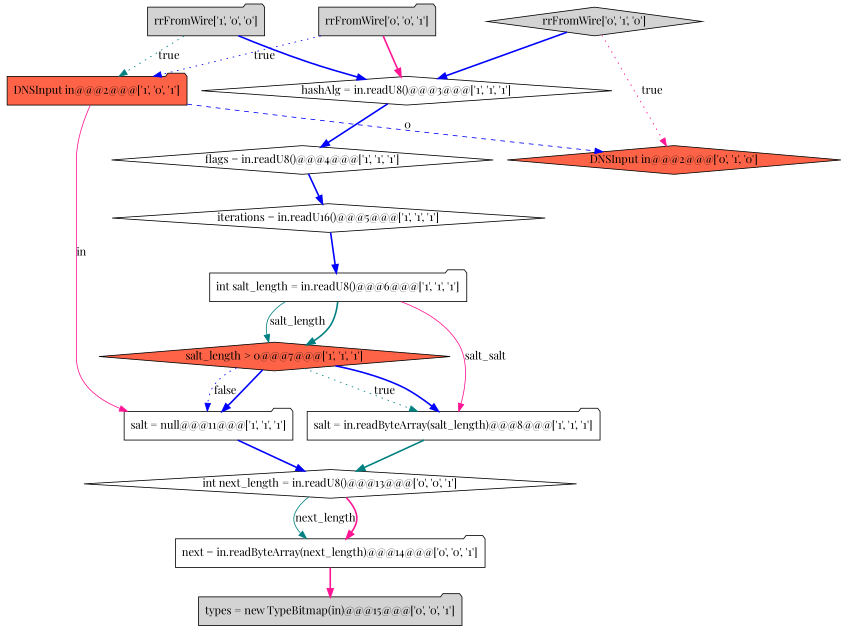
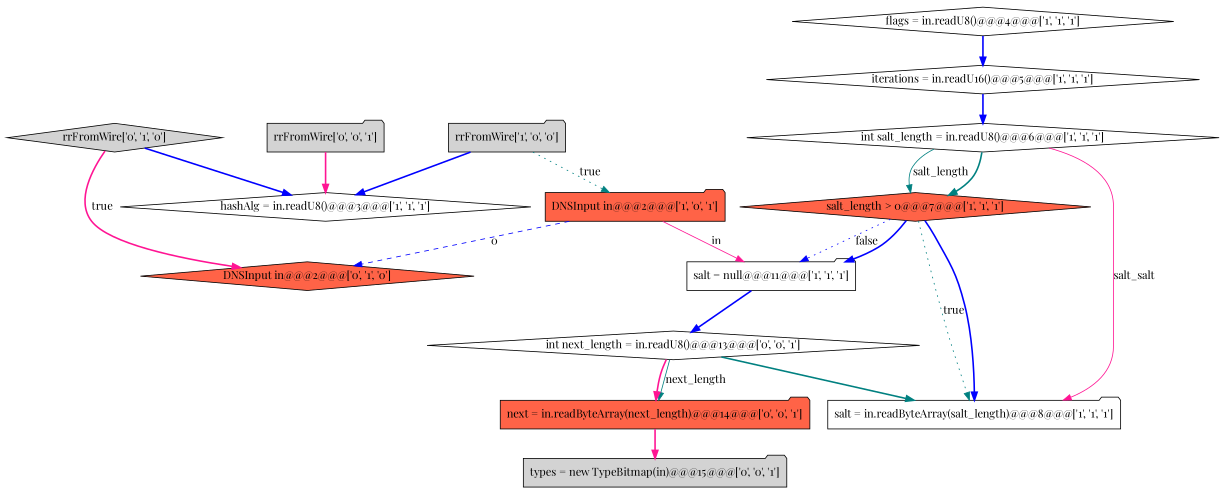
edge "rrFromWire['0', '0', '1']" -> "DNSInput in@@@2@@@['1', '0', '1']": removed, label "true"
edge "rrFromWire['0', '1', '0']" -> "DNSInput in@@@2@@@['0', '1', '0']": style dotted -> bold
edge "hashAlg = in.readU8()@@@3@@@['1', '1', '1']" -> "flags = in.readU8()@@@4@@@['1', '1', '1']": removed
node "int salt_length = in.readU8()@@@6@@@['1', '1', '1']": shape folder -> diamond
edge "salt = in.readByteArray(salt_length)@@@8@@@['1', '1', '1']" -> "int next_length = in.readU8()@@@13@@@['0', '0', '1']": reversed
node "next = in.readByteArray(next_length)@@@14@@@['0', '0', '1']": fillcolor white -> tomato
